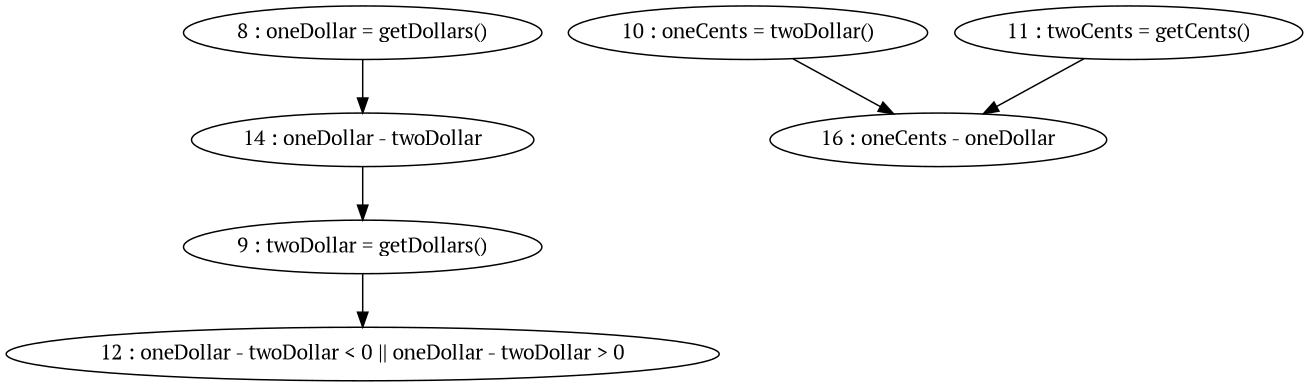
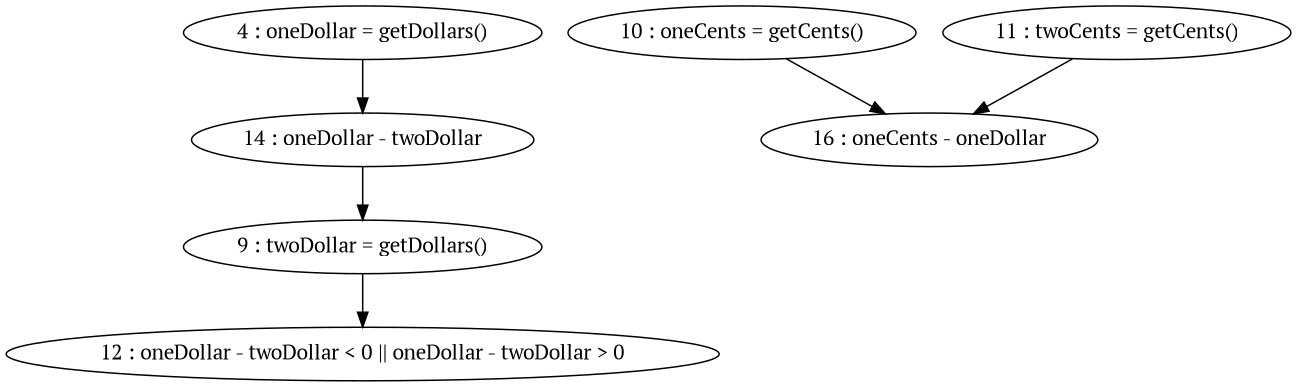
node "8 : oneDollar = getDollars()": label "8 : oneDollar = getDollars()" -> "4 : oneDollar = getDollars()"
node "10 : oneCents = twoDollar()": label "10 : oneCents = twoDollar()" -> "10 : oneCents = getCents()"
